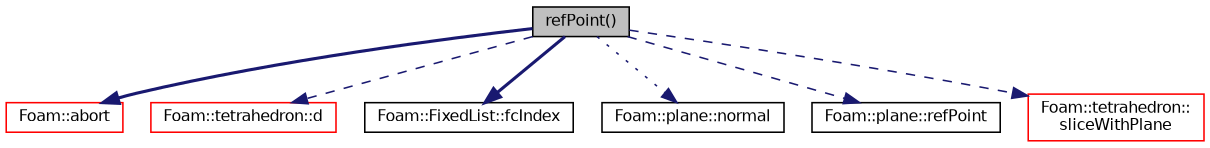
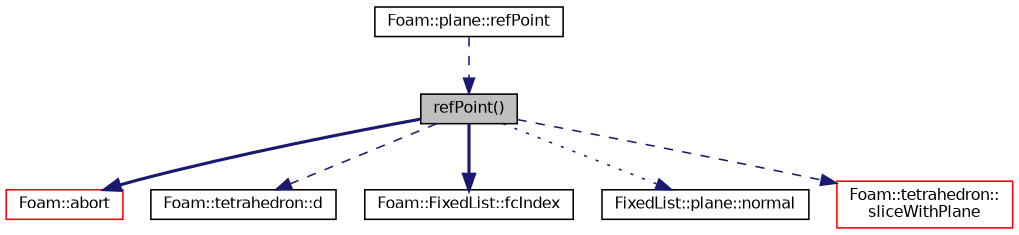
edge "refPoint()" -> "Foam::plane::refPoint": reversed
node "Foam::tetrahedron::d": color red -> black
node "Foam::plane::normal": label "Foam::plane::normal" -> "FixedList::plane::normal"
